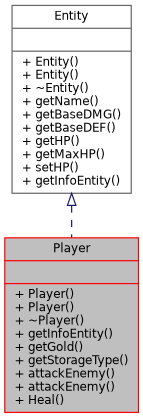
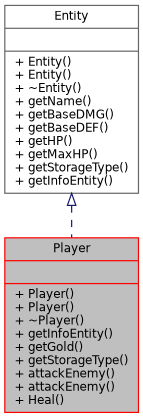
node "Entity": text "+ setHP()" -> "+ getStorageType()"
